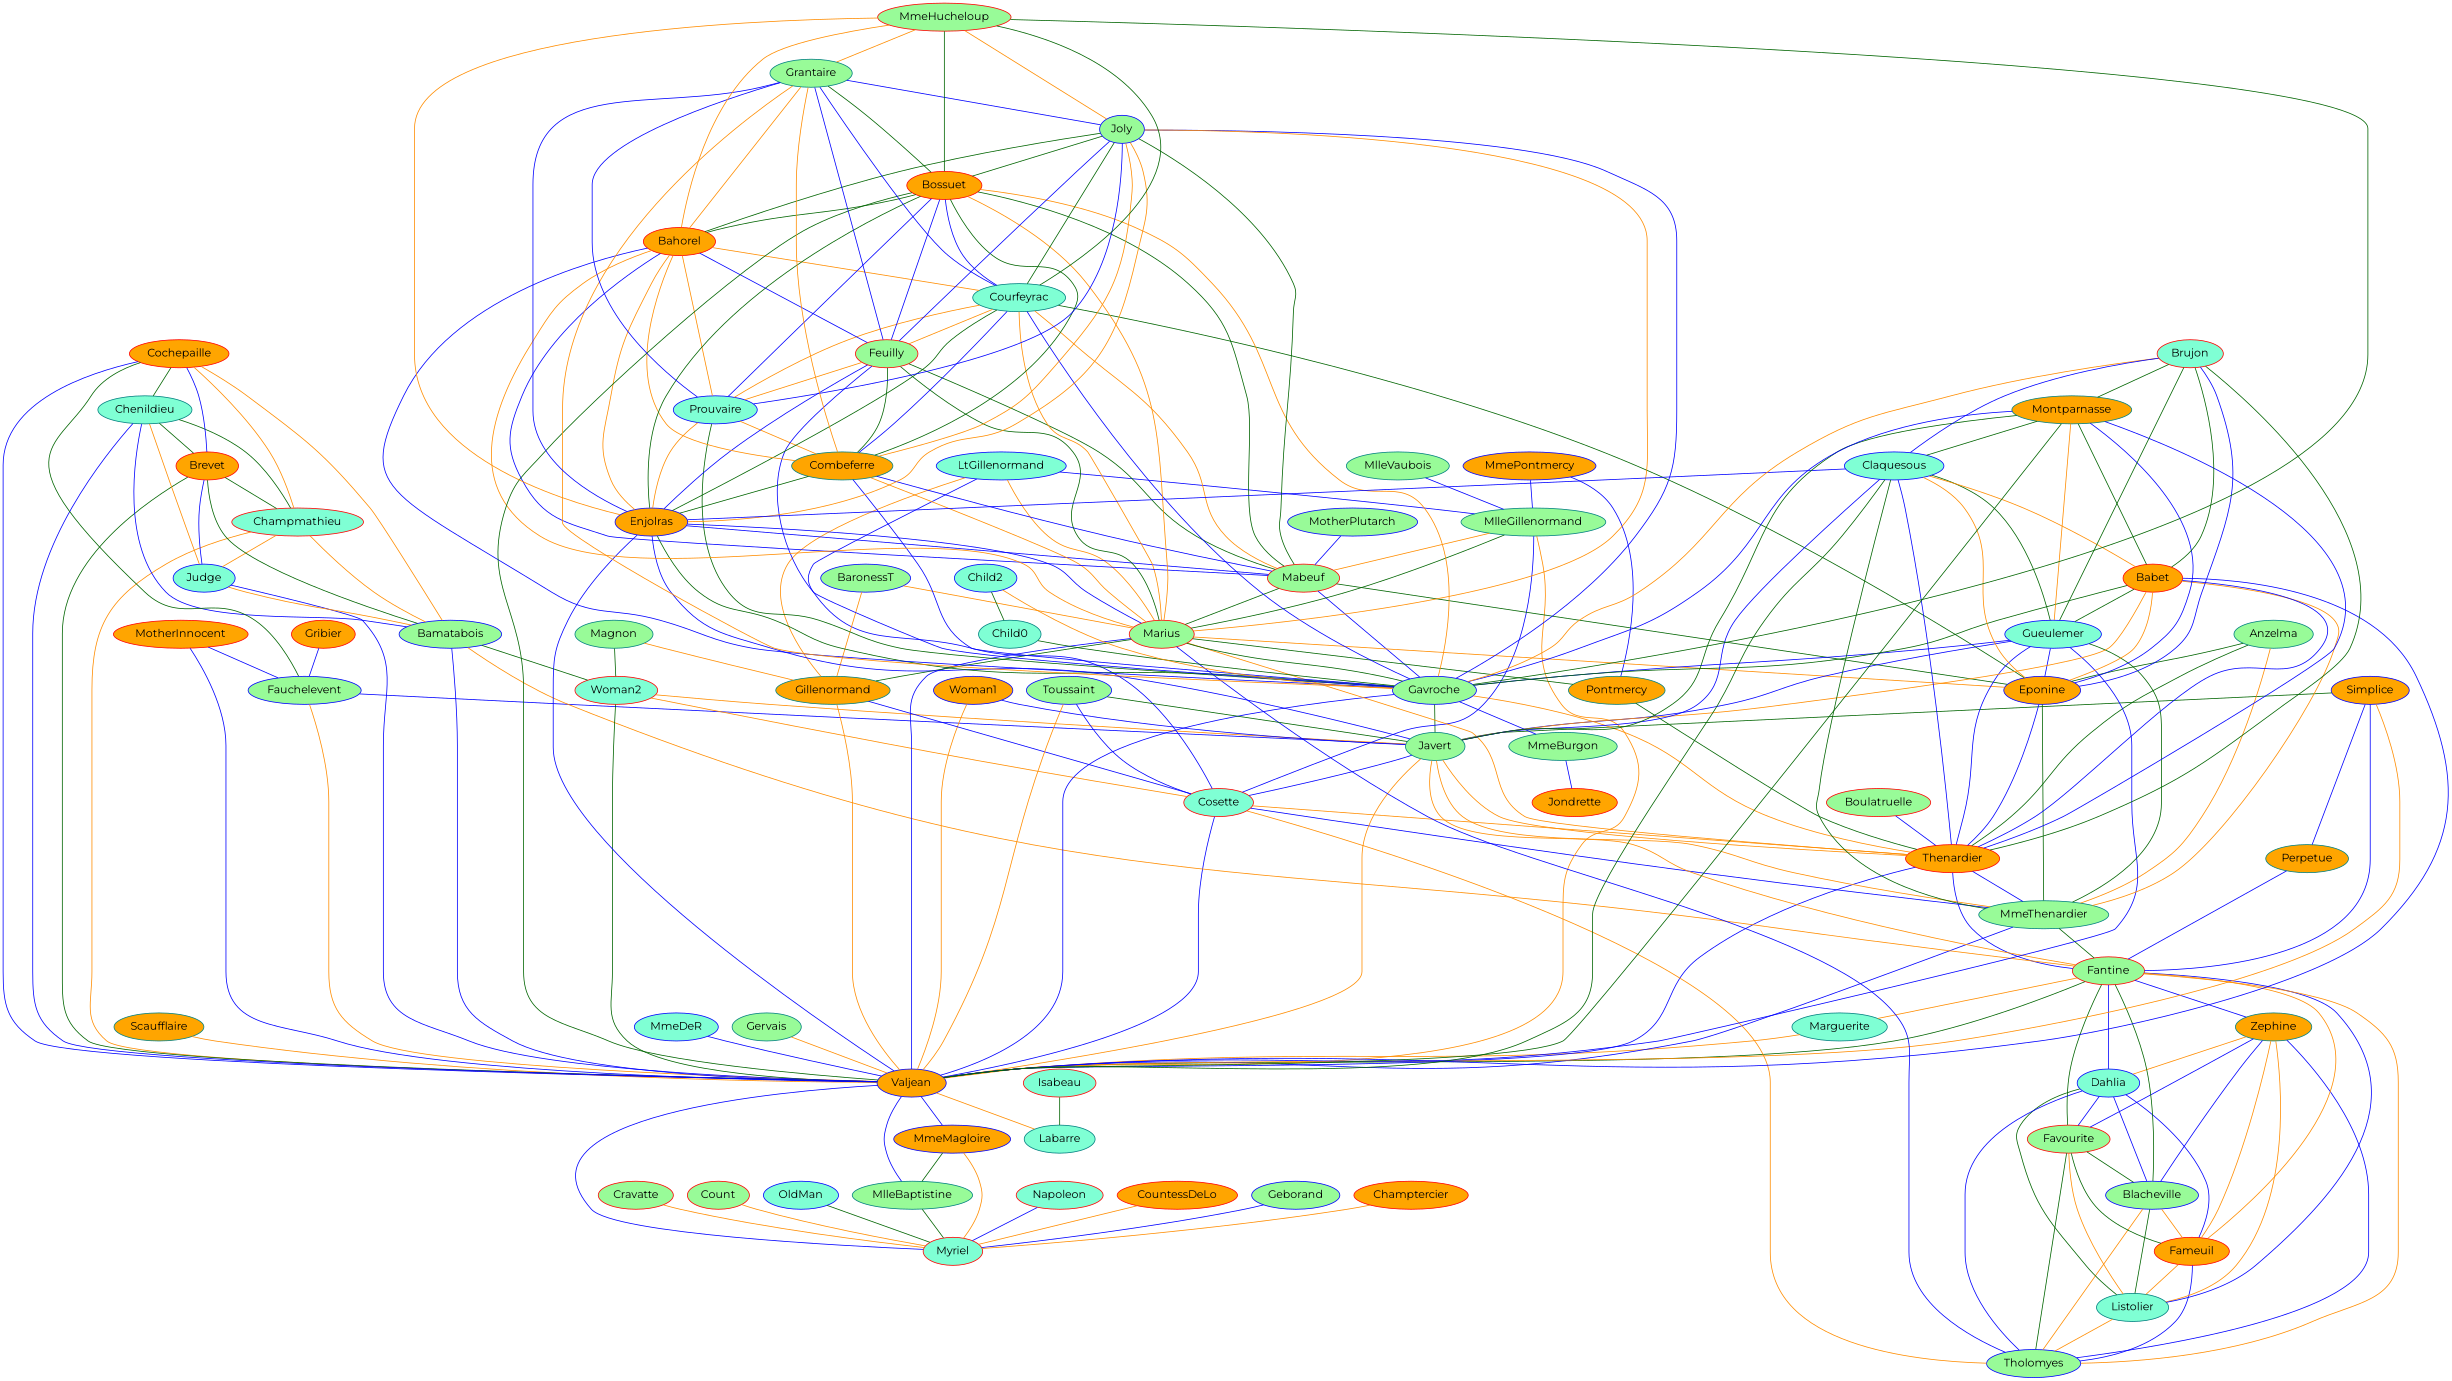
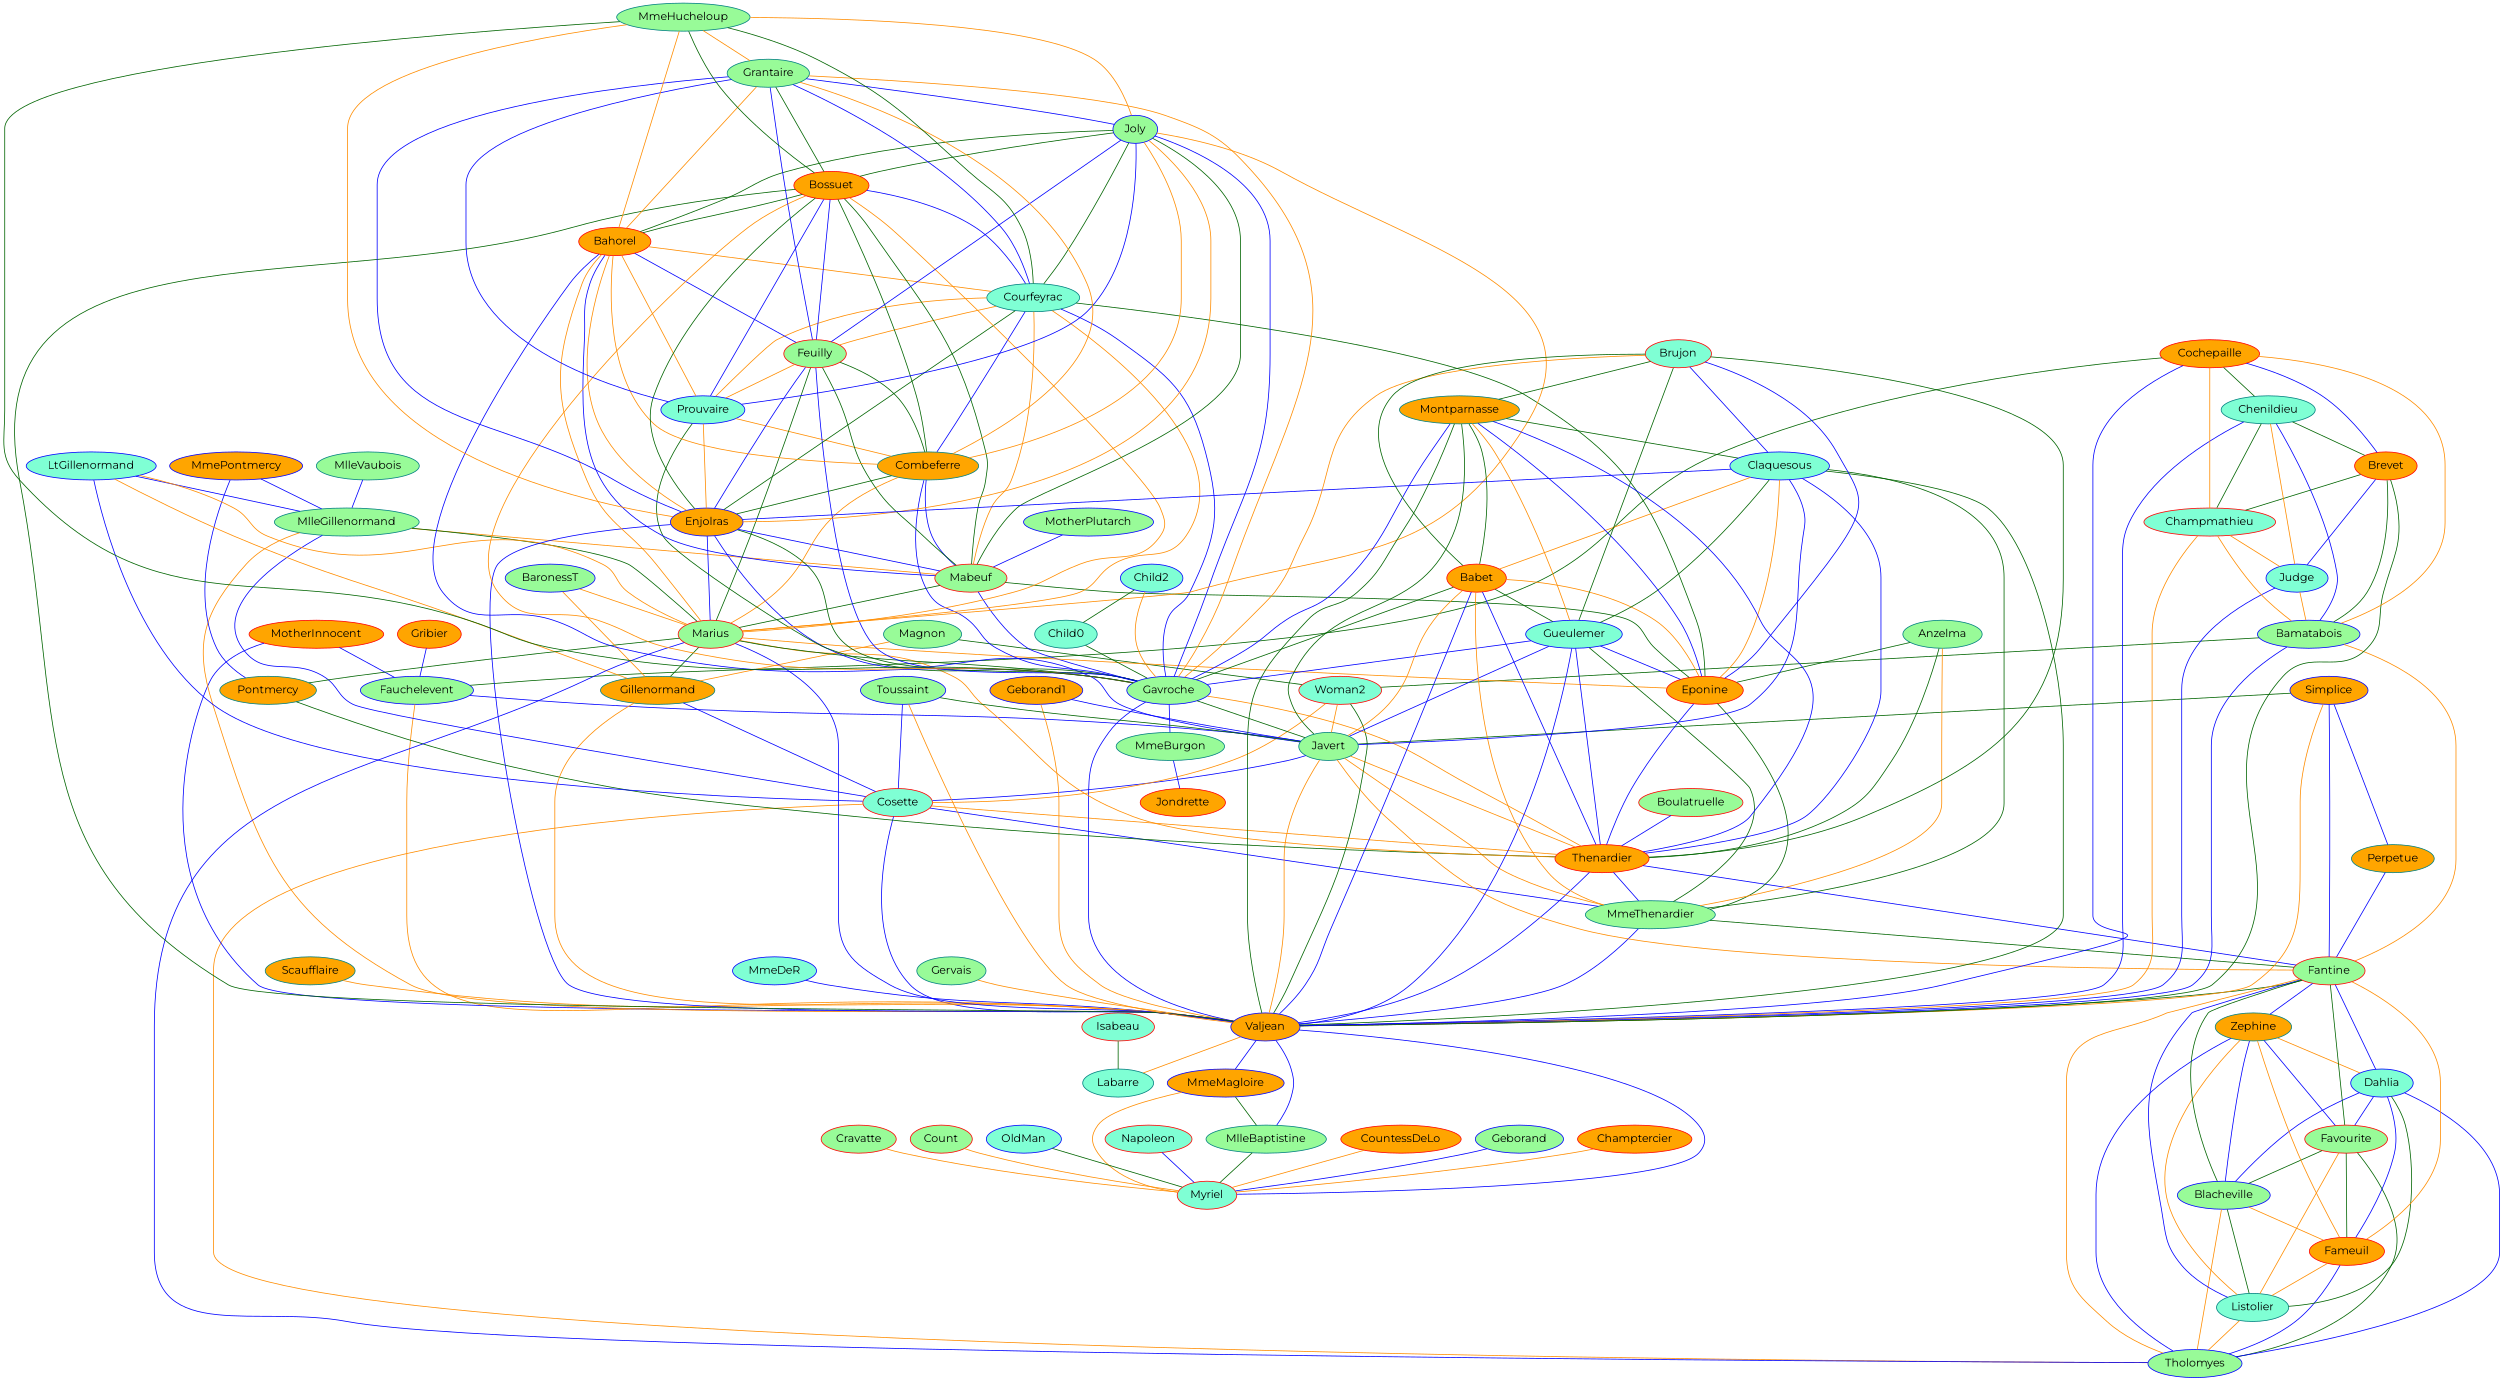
node "MmeHucheloup": color red -> teal
node "Woman1": label "Woman1" -> "Geborand1"
node "Eponine": color blue -> red
node "Marguerite": removed
